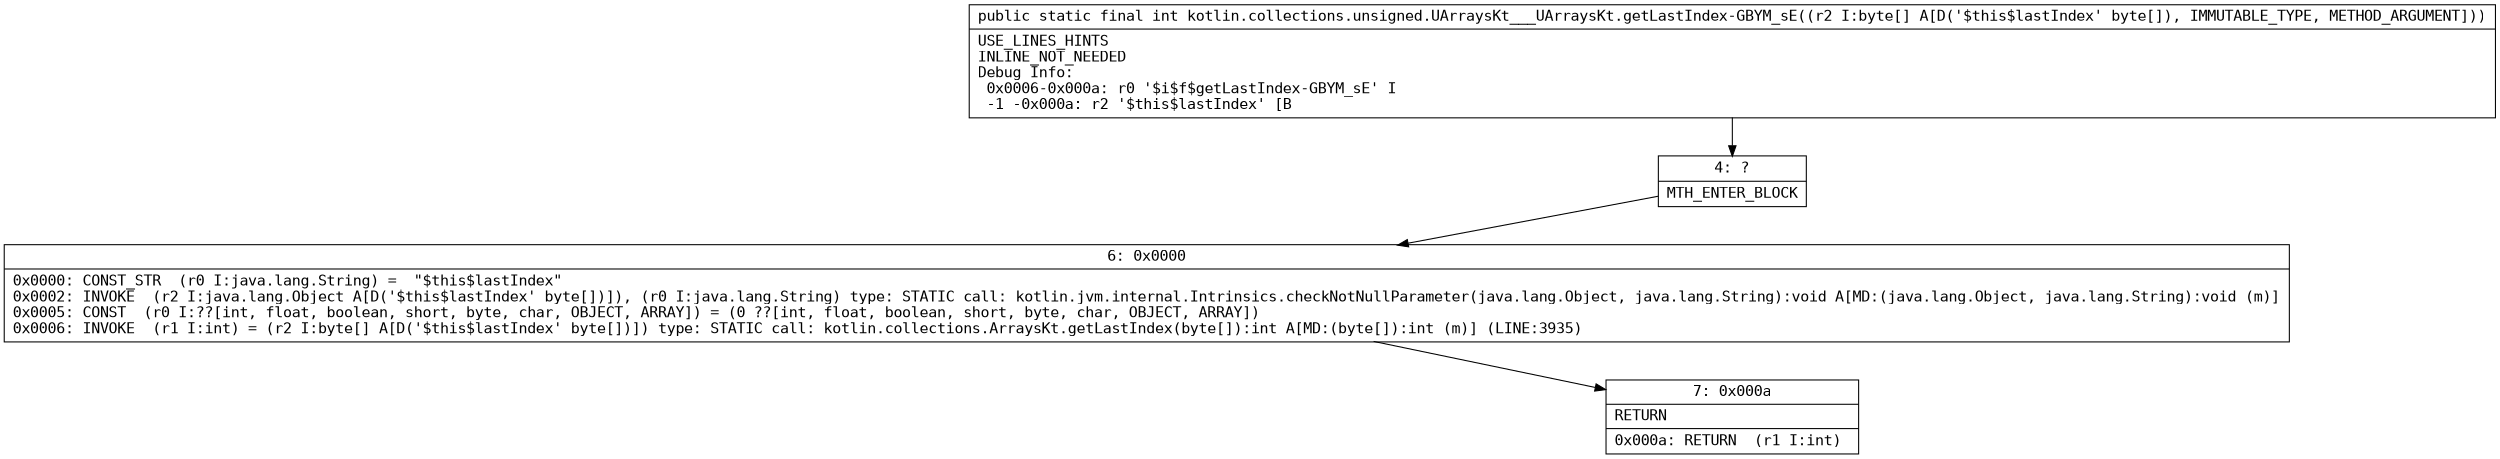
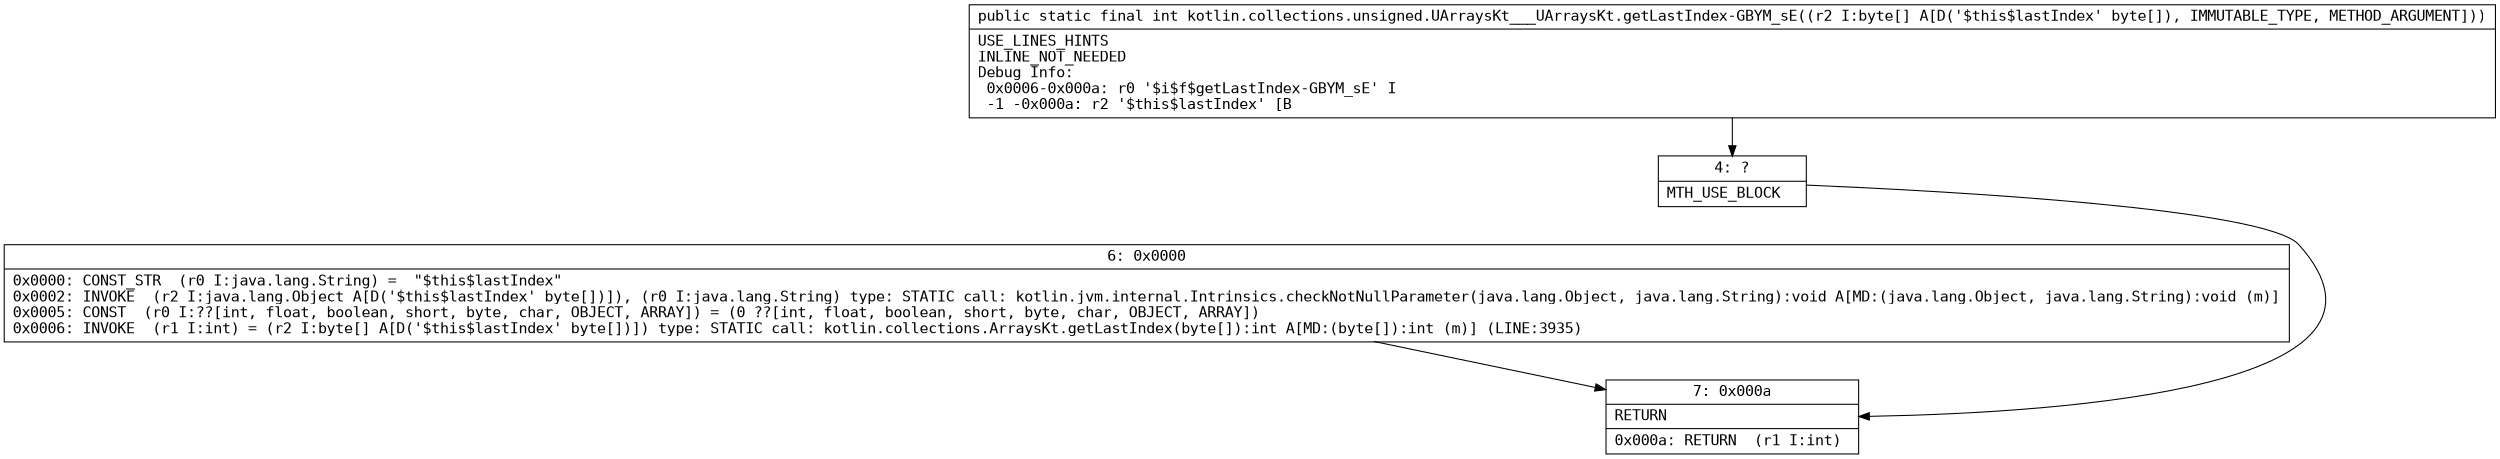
node "4: ?": text "MTH_ENTER_BLOCK" -> "MTH_USE_BLOCK"
edge "4: ?" -> "6: 0x0000": now "4: ?" -> "7: 0x000a"
